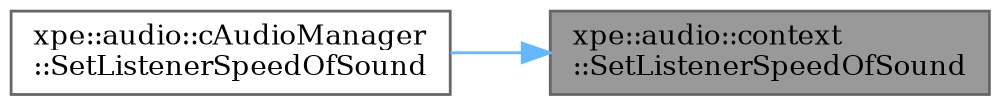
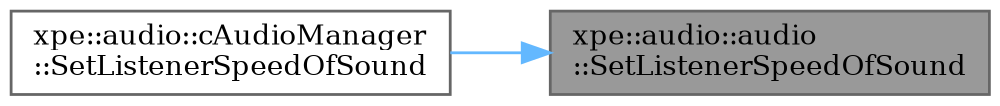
node "xpe::audio::context ::SetListenerSpeedOfSound": label "xpe::audio::context ::SetListenerSpeedOfSound" -> "xpe::audio::audio ::SetListenerSpeedOfSound"
